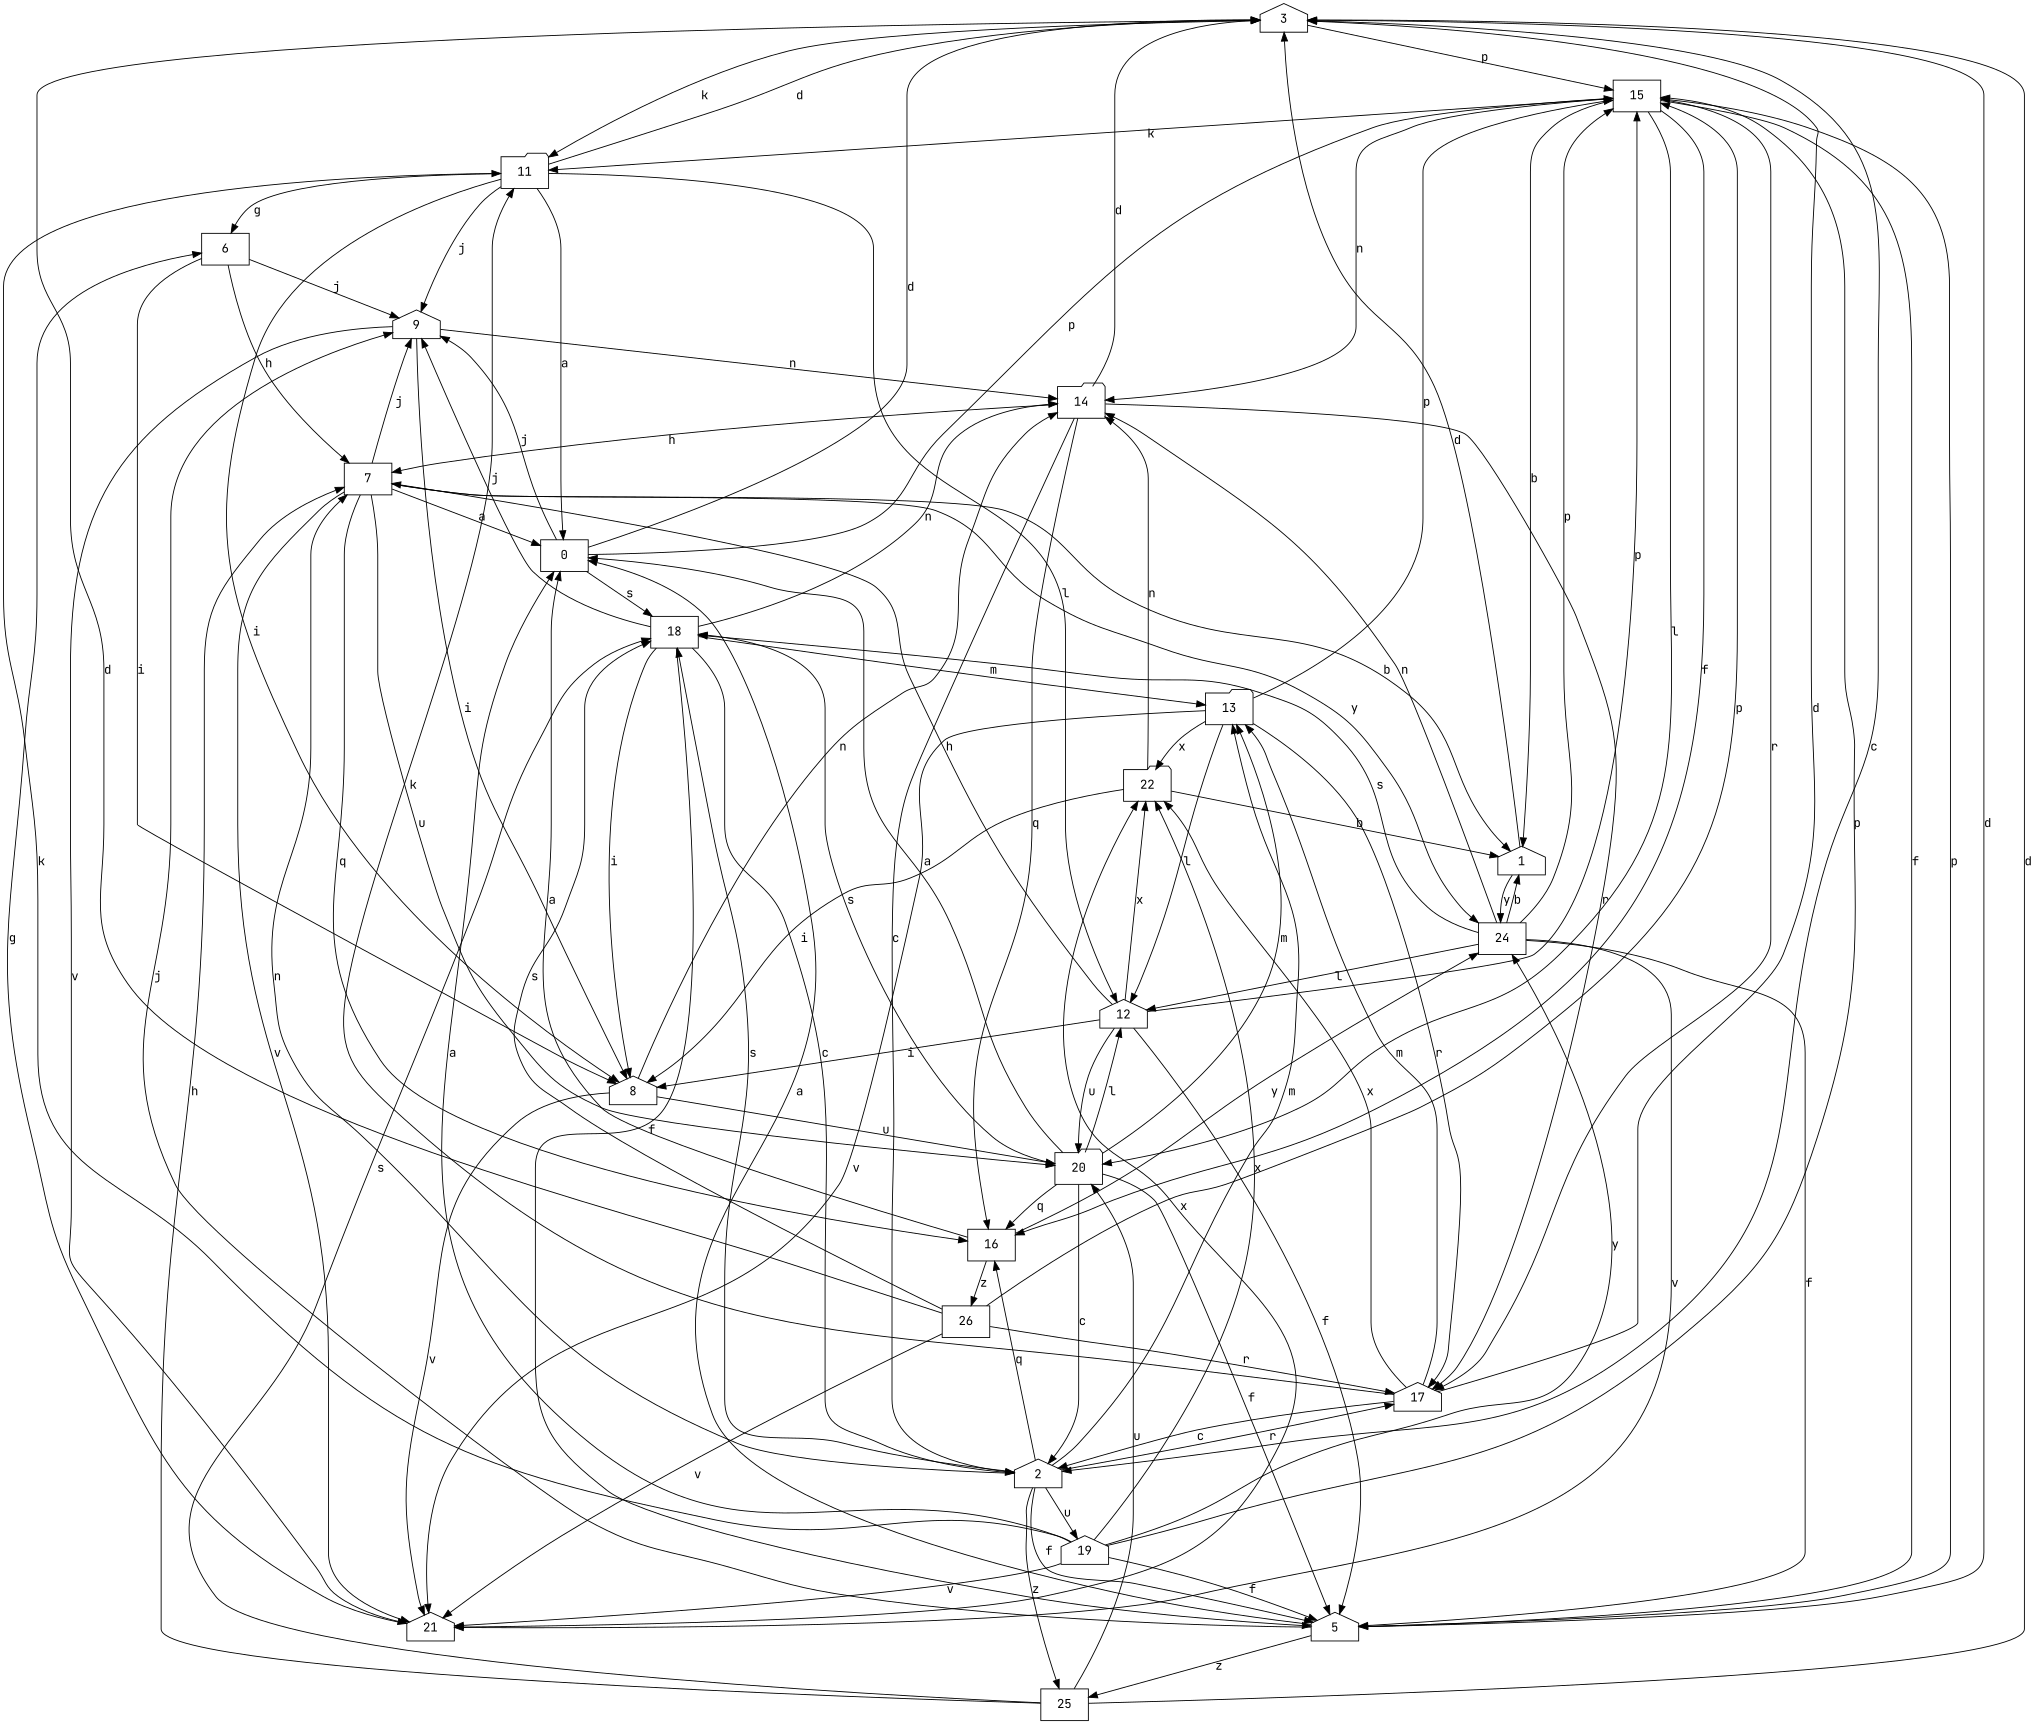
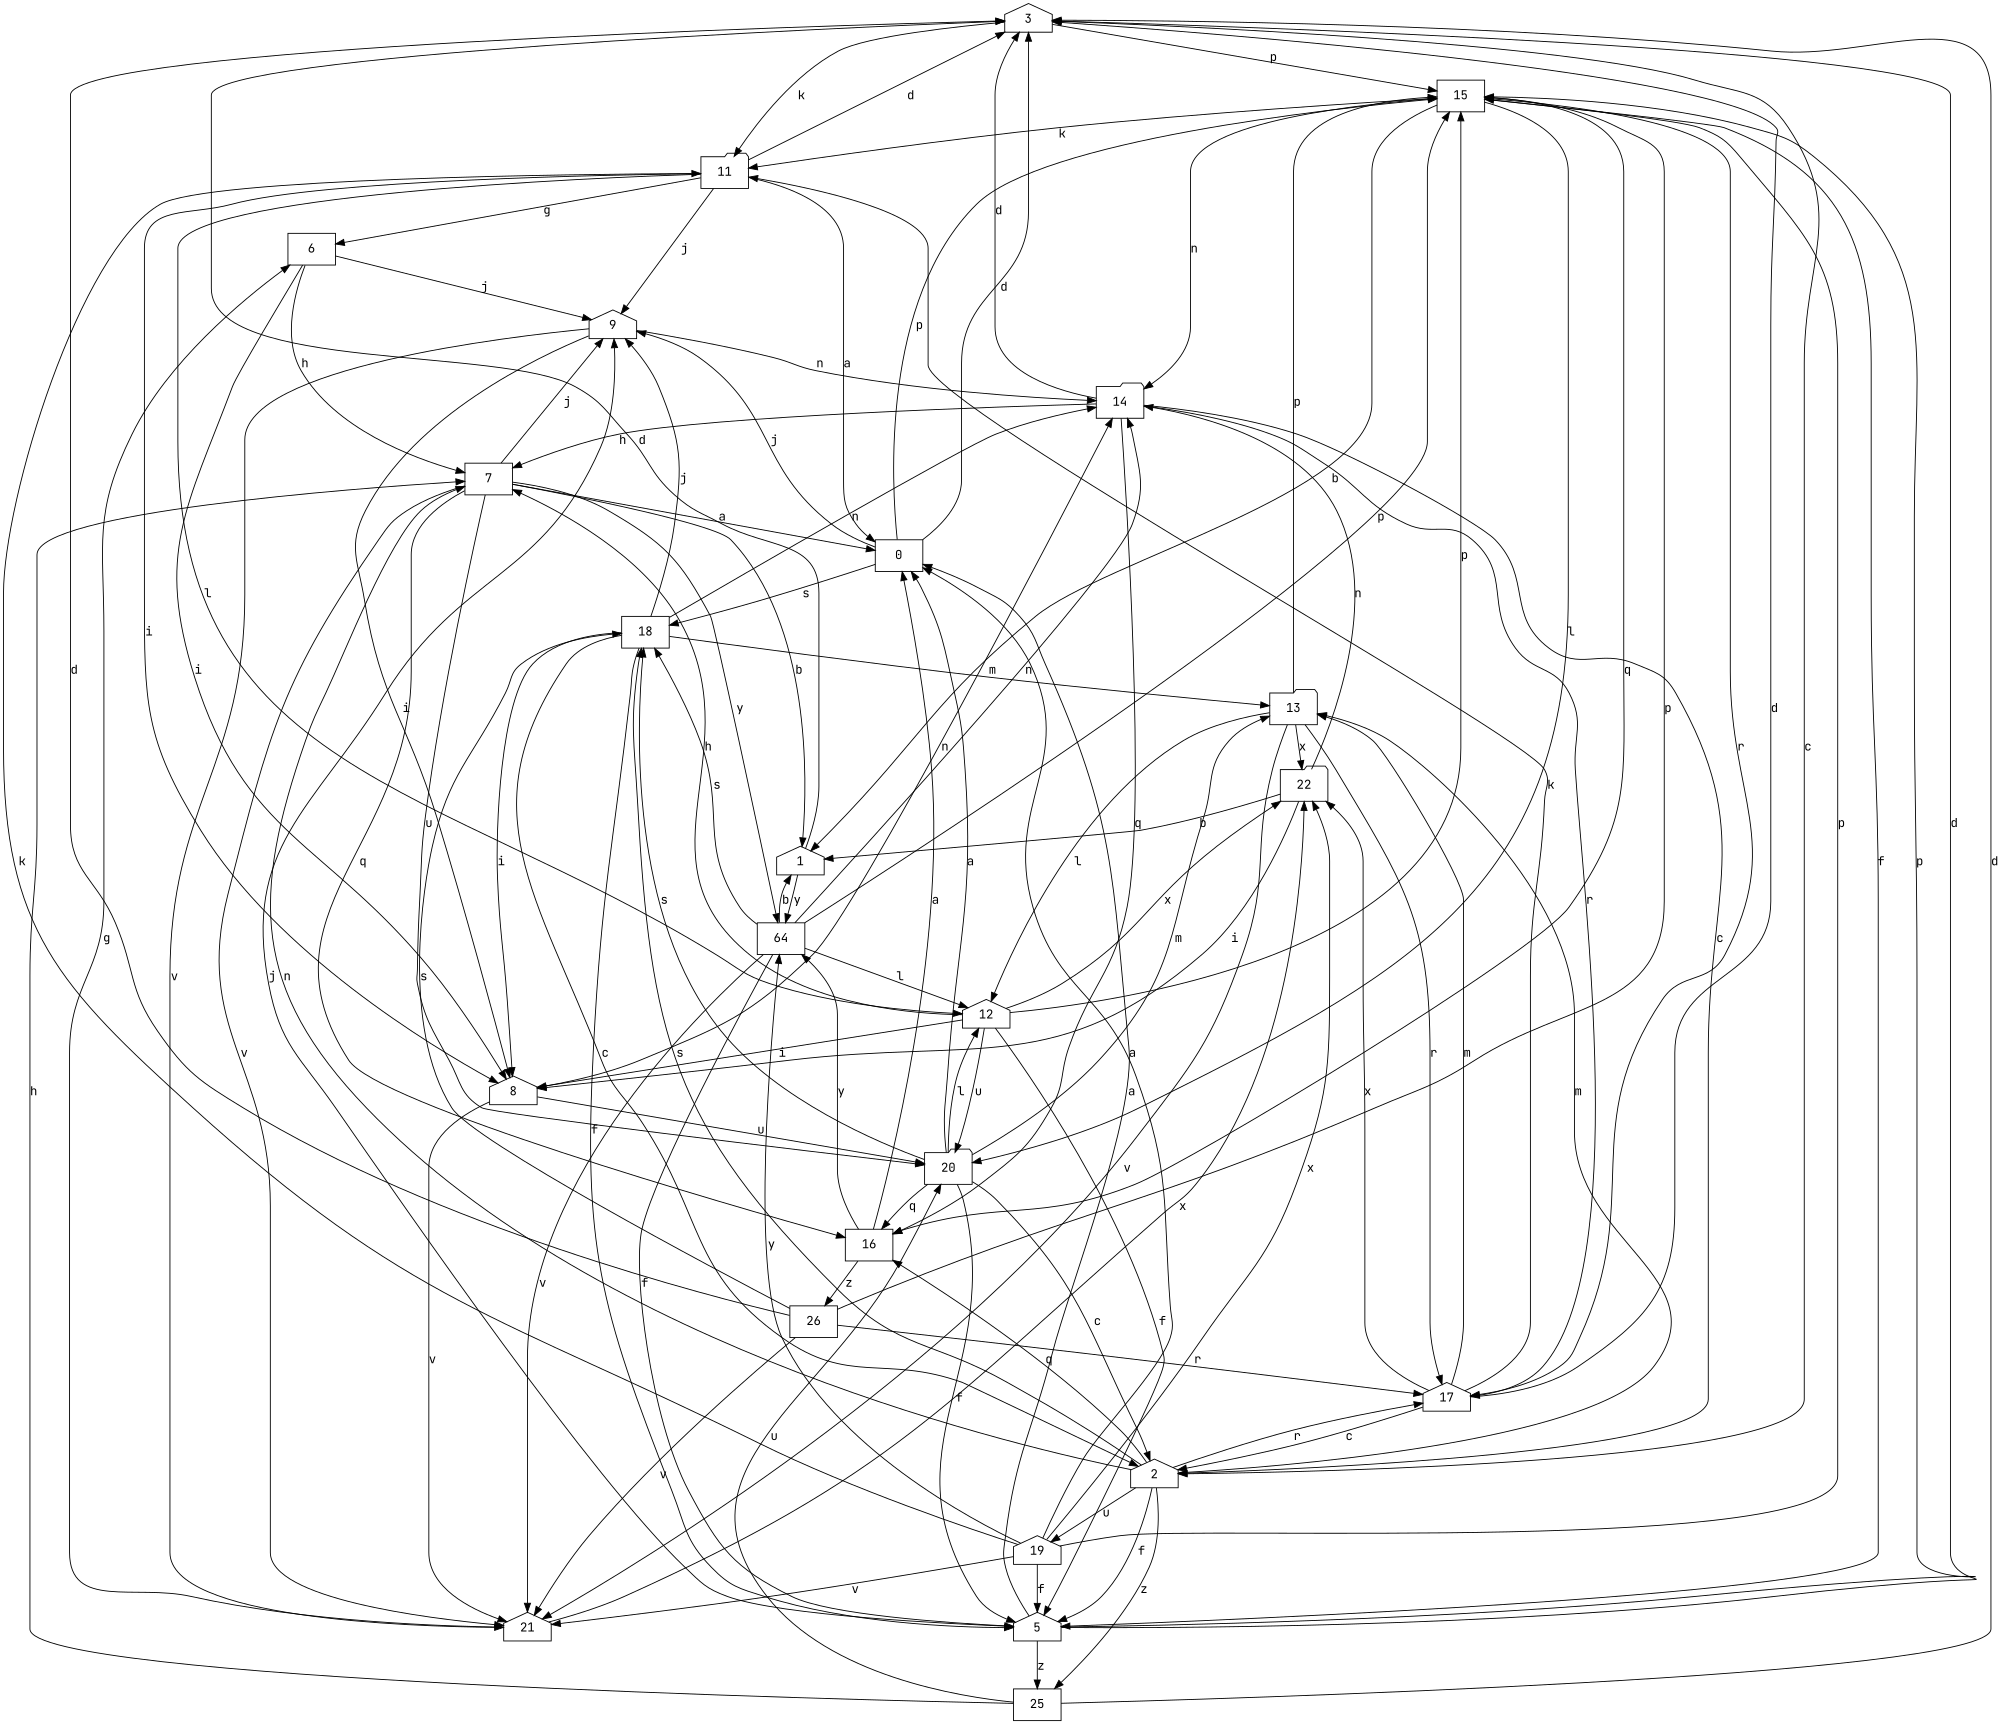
edge "15" -> "16": label "f" -> "q"
node "24": label "24" -> "64"
edge "25" -> "18": removed, label "s"
